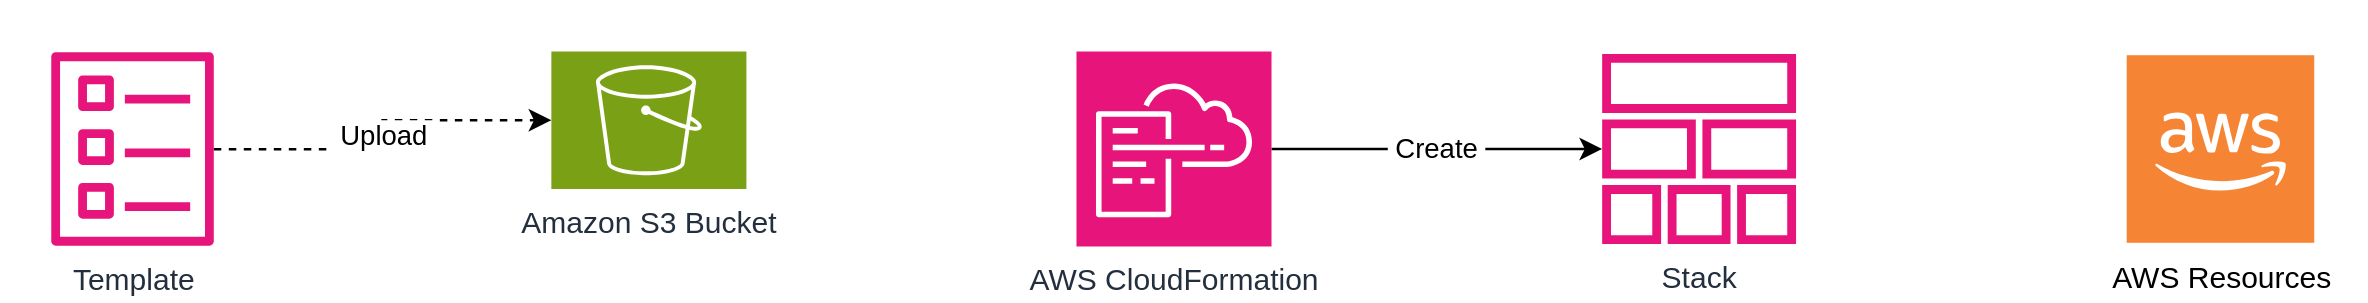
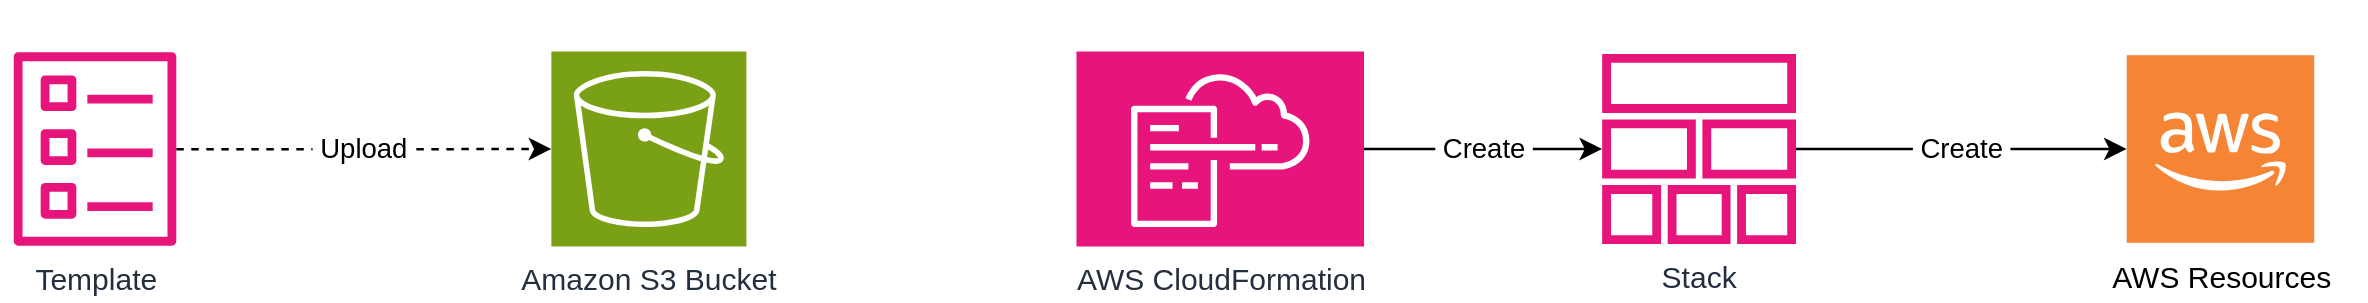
node "Amazon S3 Bucket": size 195x138 -> 195x195
node "Template": moved (133, 149) -> (95, 149)
node "AWS CloudFormation": size 195x195 -> 288x195
edge "Stack" -> "AWS Resources": added, label "Create"
